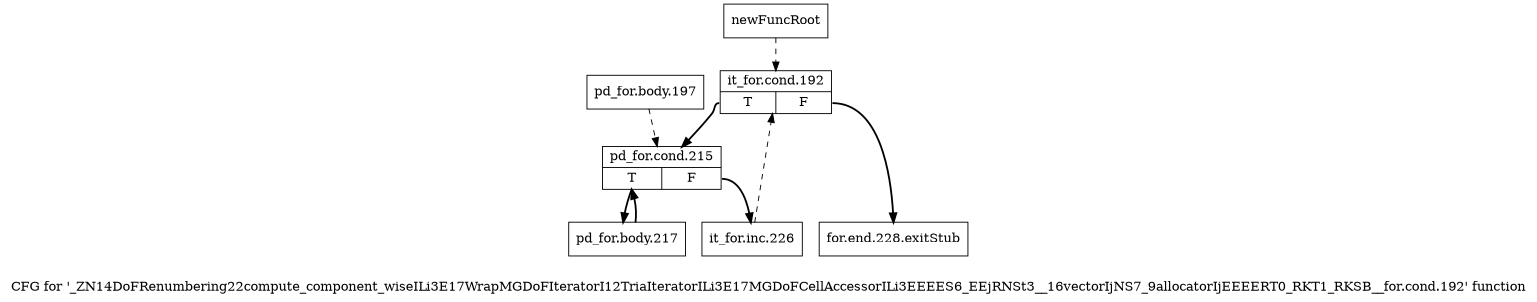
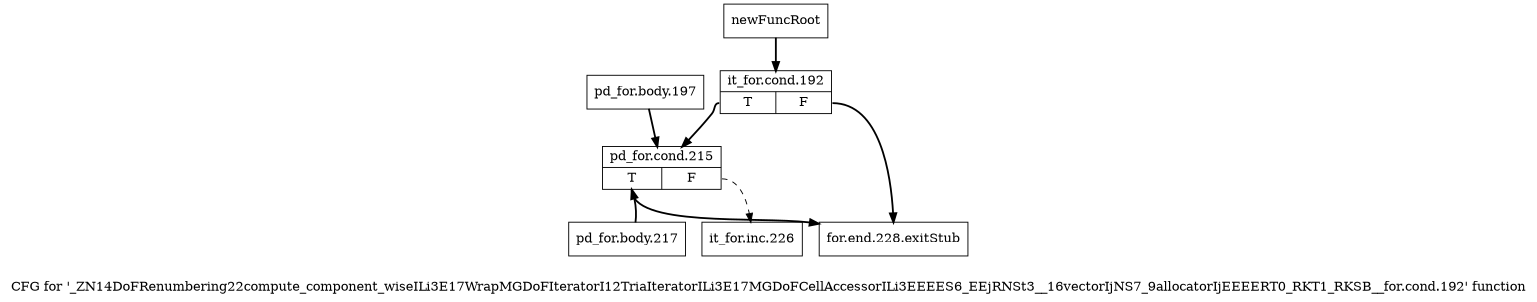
edge "newFuncRoot" -> "it_for.cond.192": style dashed -> bold
edge "pd_for.body.197" -> "pd_for.cond.215": style dashed -> bold
edge "it_for.inc.226" -> "it_for.cond.192": removed
edge "pd_for.cond.215" -> "it_for.inc.226": style bold -> dashed
edge "pd_for.cond.215" -> "pd_for.body.217": now "pd_for.cond.215" -> "for.end.228.exitStub"
